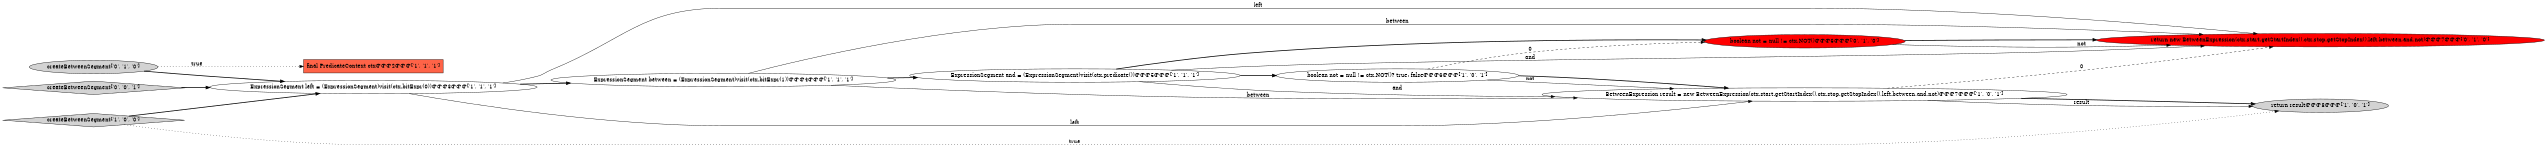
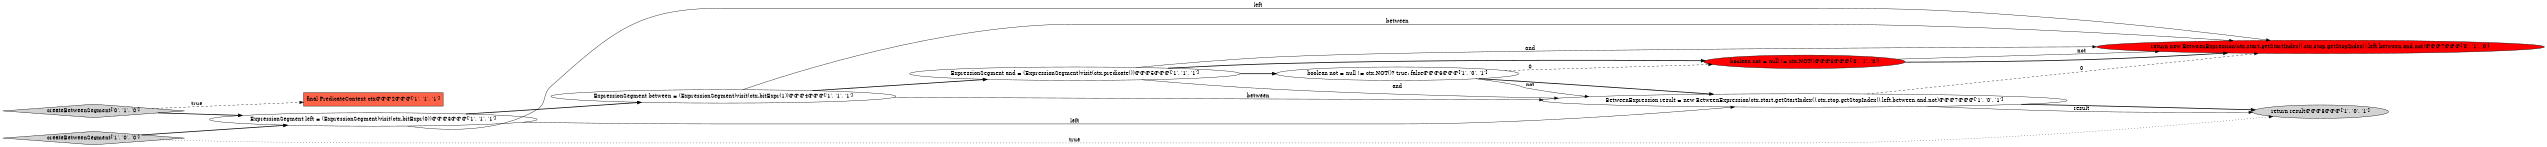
node "createBetweenSegment['0', '1', '0']": shape ellipse -> diamond
edge "createBetweenSegment['0', '1', '0']" -> "final PredicateContext ctx@@@2@@@['1', '1', '1']": style dotted -> dashed
node "createBetweenSegment['0', '0', '1']": removed
